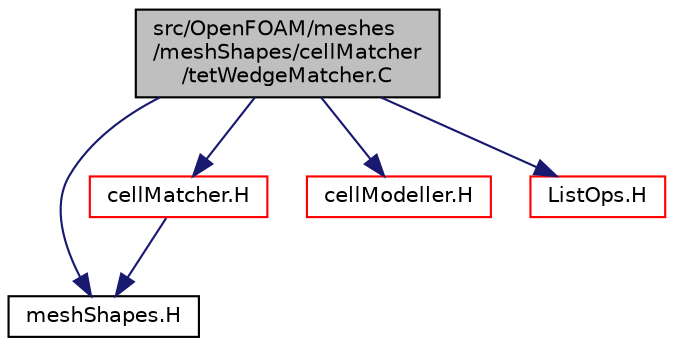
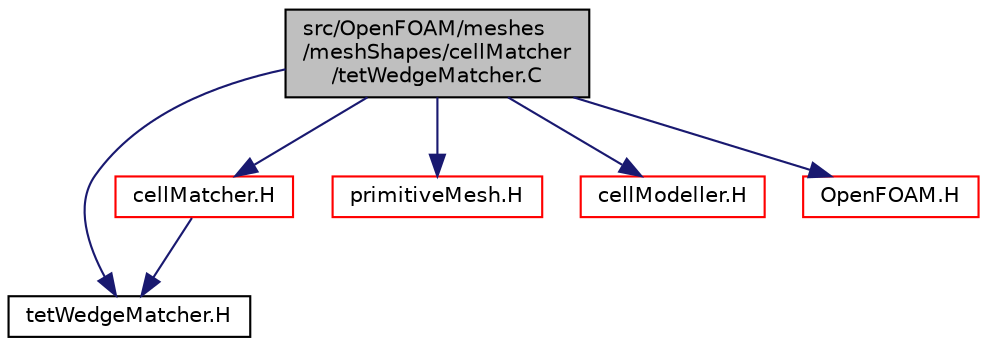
node "primitiveMesh.H": added
node "ListOps.H": label "ListOps.H" -> "OpenFOAM.H"
node "meshShapes.H": label "meshShapes.H" -> "tetWedgeMatcher.H"
